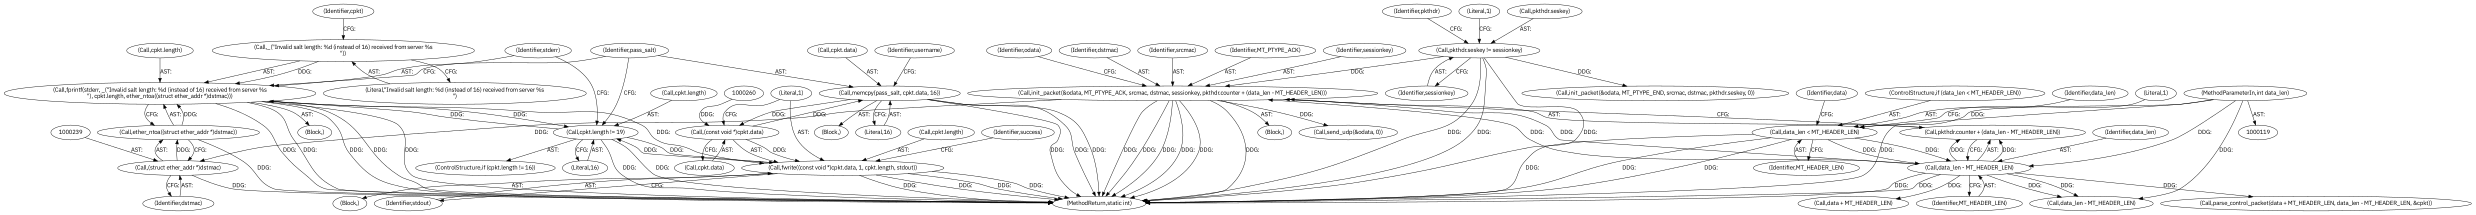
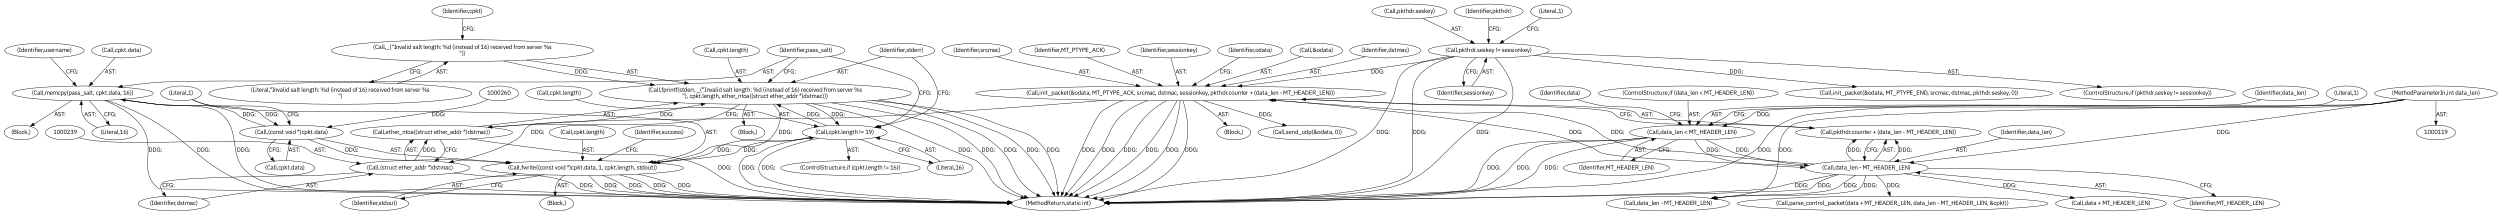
node "(Call,&odata)": added
node "(ControlStructure,if (pkthdr.seskey != sessionkey))": added
